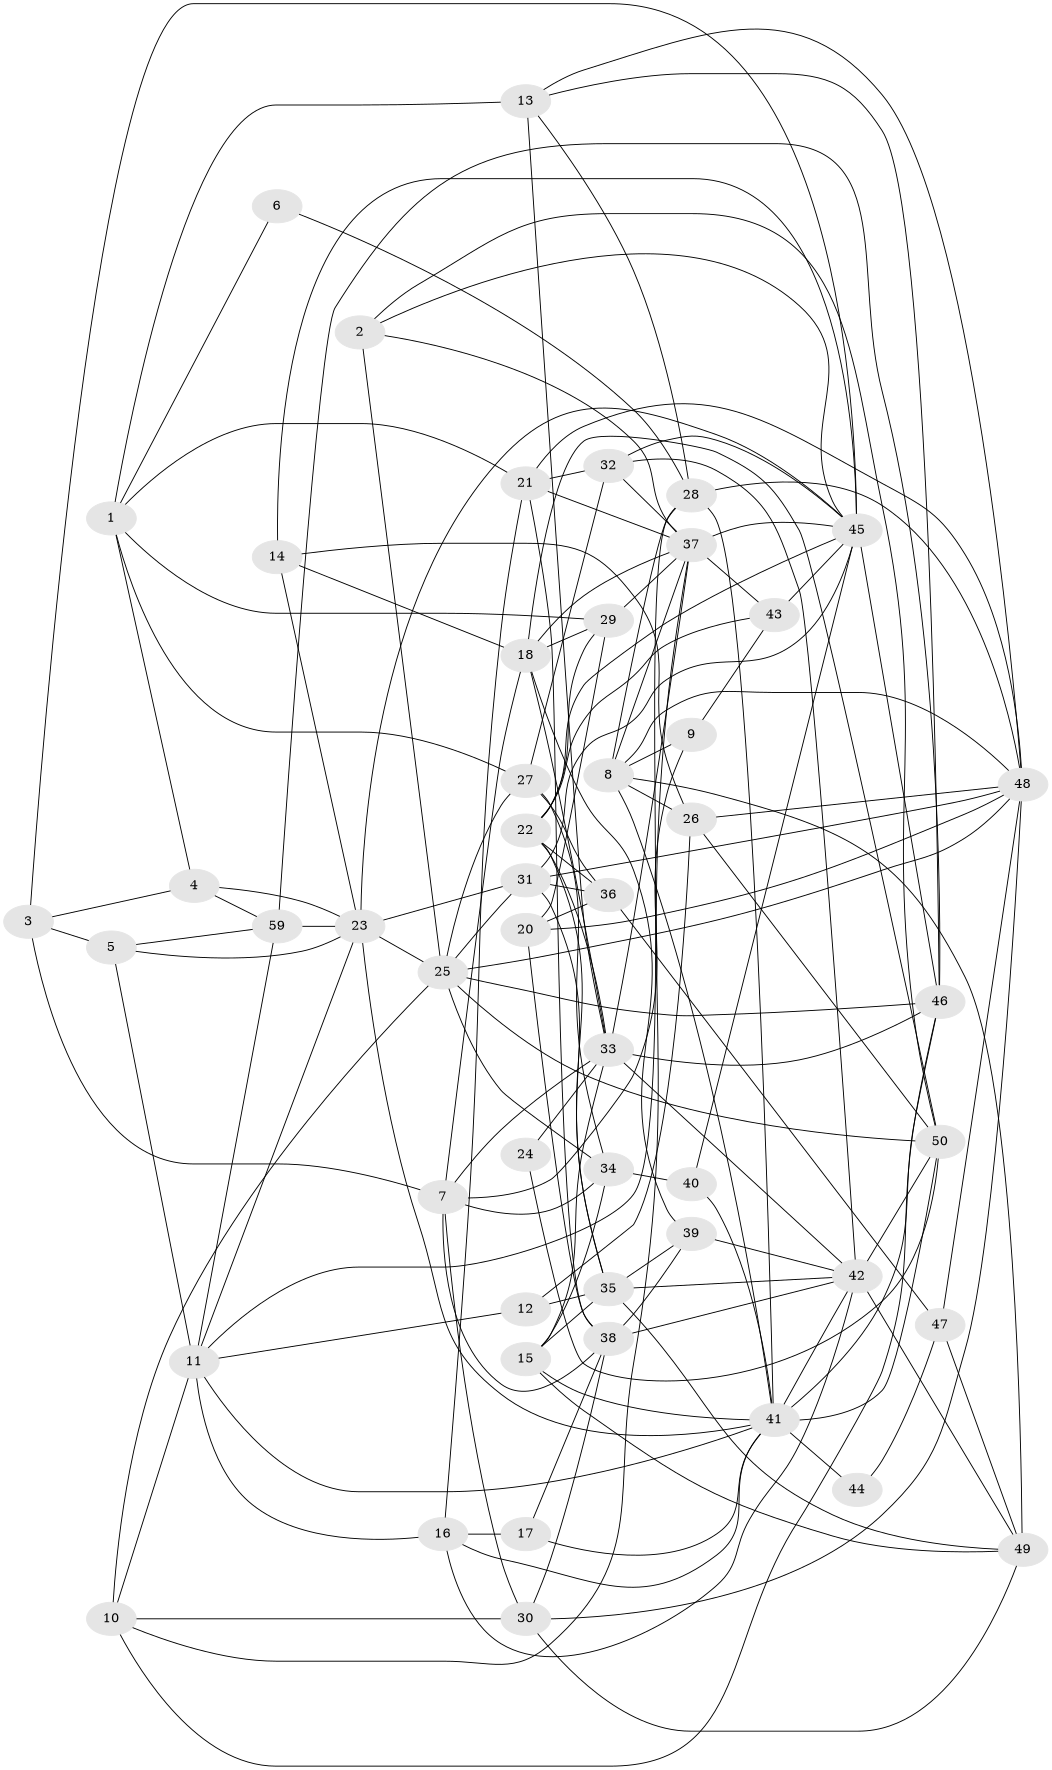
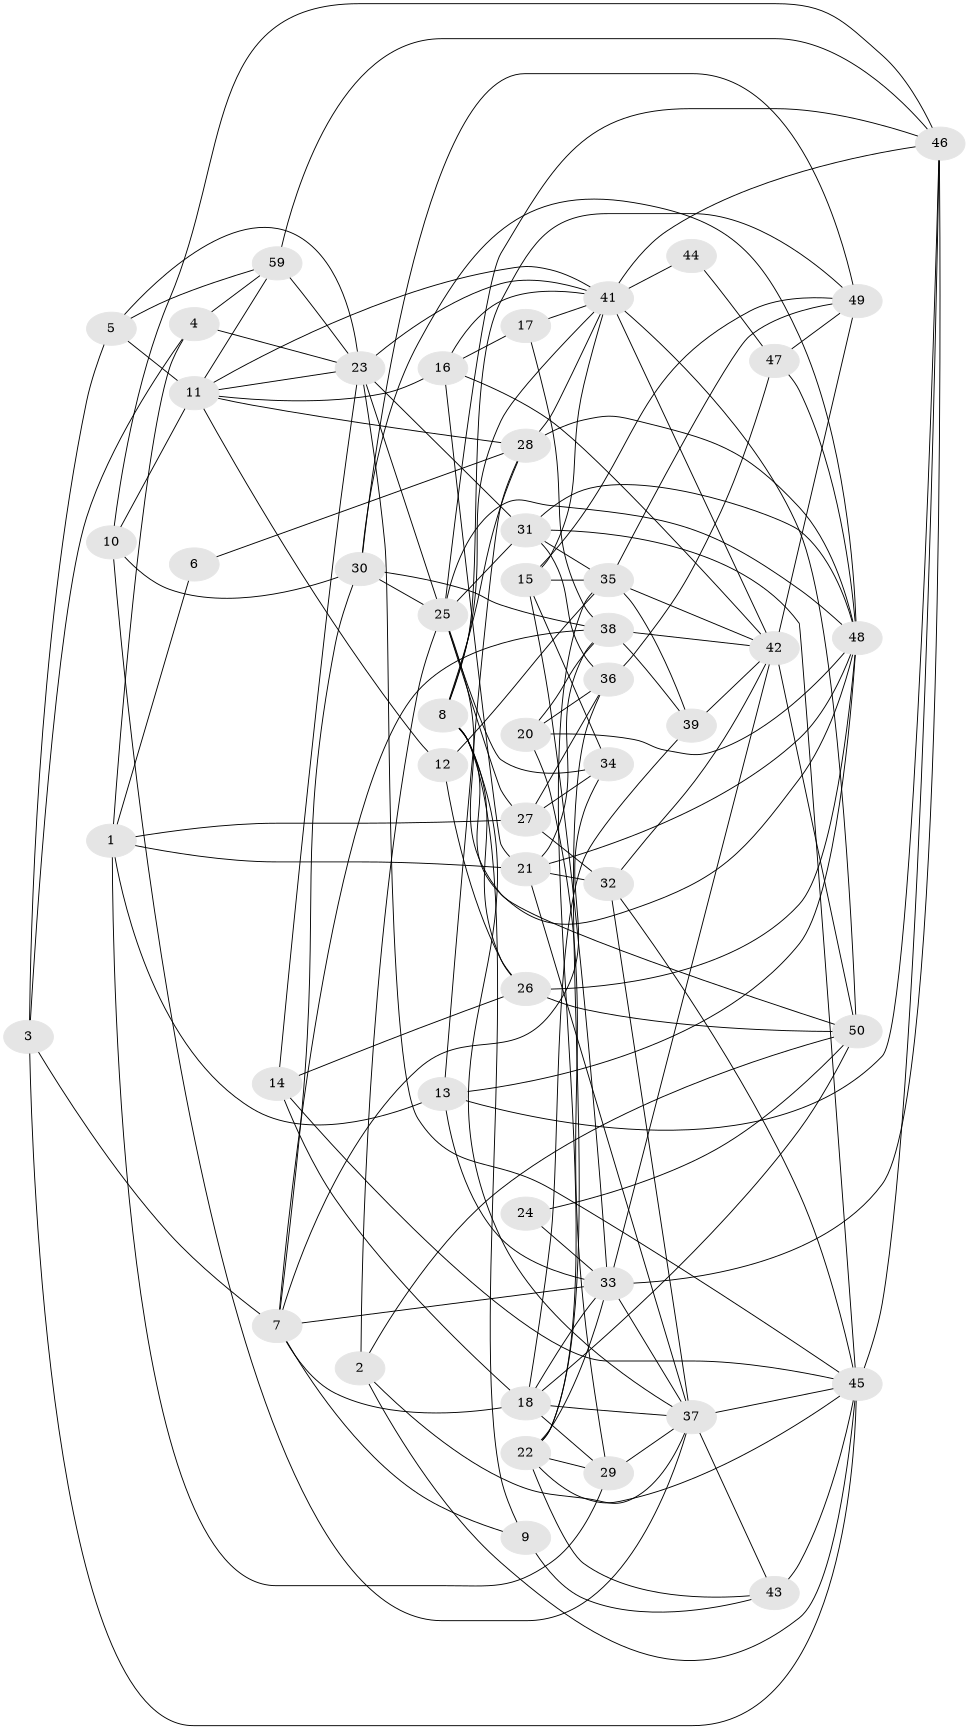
node "40": removed
edge "25" -- "10": now "25" -- "30"
